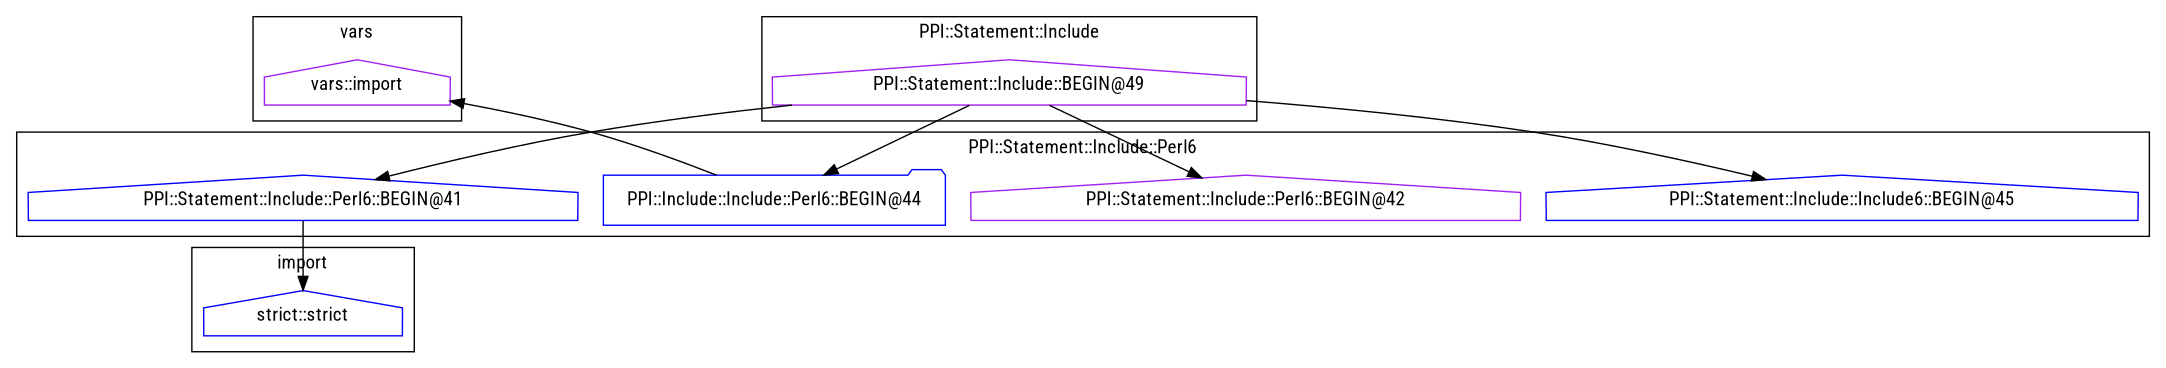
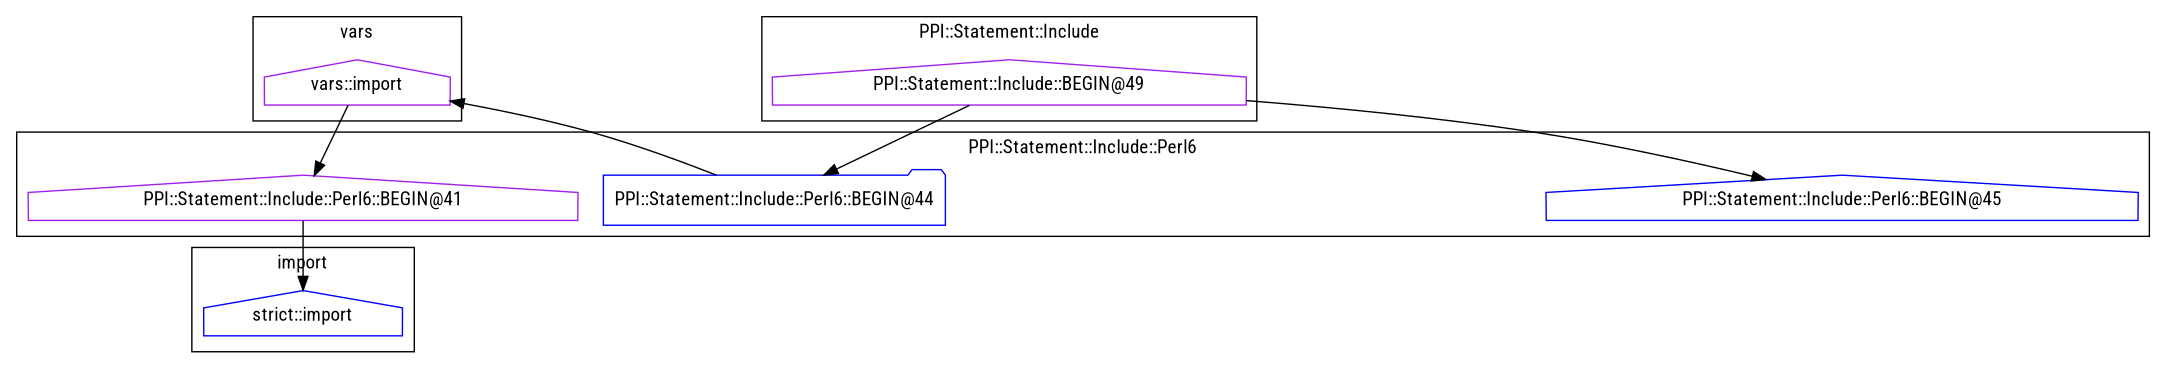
edge "PPI::Statement::Include::BEGIN@49" -> "PPI::Statement::Include::Perl6::BEGIN@41": now "vars::import" -> "PPI::Statement::Include::Perl6::BEGIN@41"
node "PPI::Statement::Include::Perl6::BEGIN@41": color blue -> purple
node "PPI::Include::Include::Perl6::BEGIN@44": label "PPI::Include::Include::Perl6::BEGIN@44" -> "PPI::Statement::Include::Perl6::BEGIN@44"
node "PPI::Statement::Include::Perl6::BEGIN@42": removed
node "PPI::Statement::Include::Include6::BEGIN@45": label "PPI::Statement::Include::Include6::BEGIN@45" -> "PPI::Statement::Include::Perl6::BEGIN@45"
node "strict::strict": label "strict::strict" -> "strict::import"
